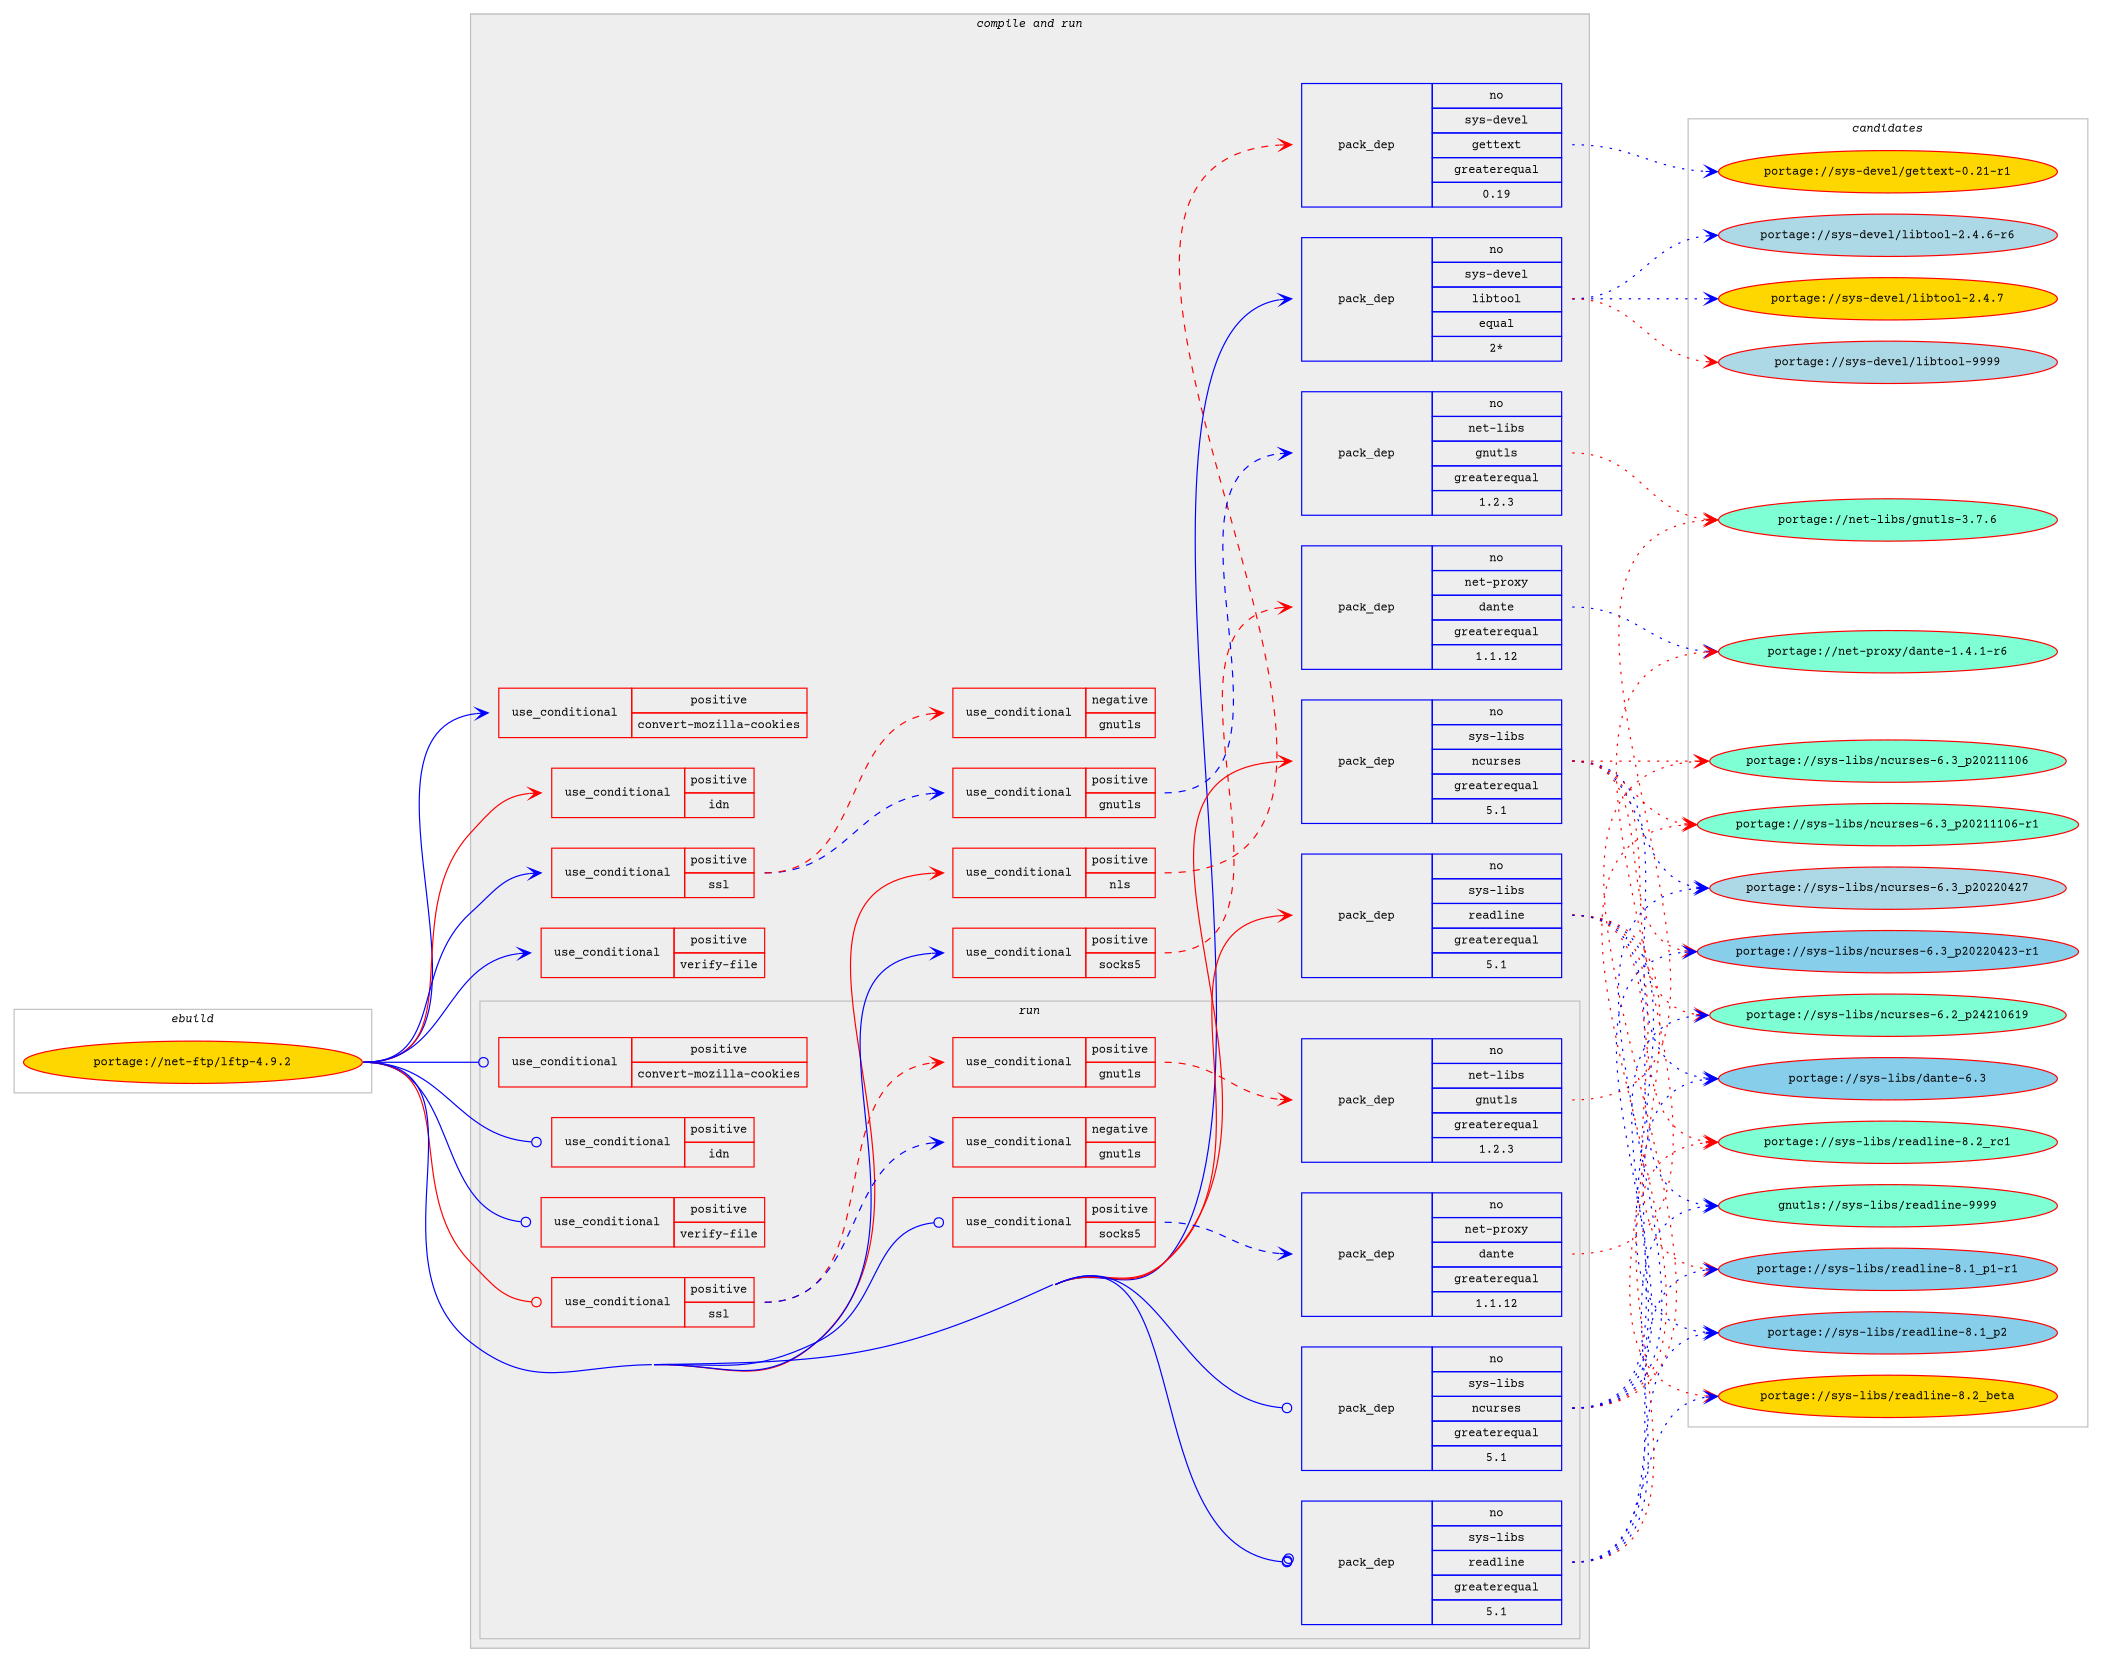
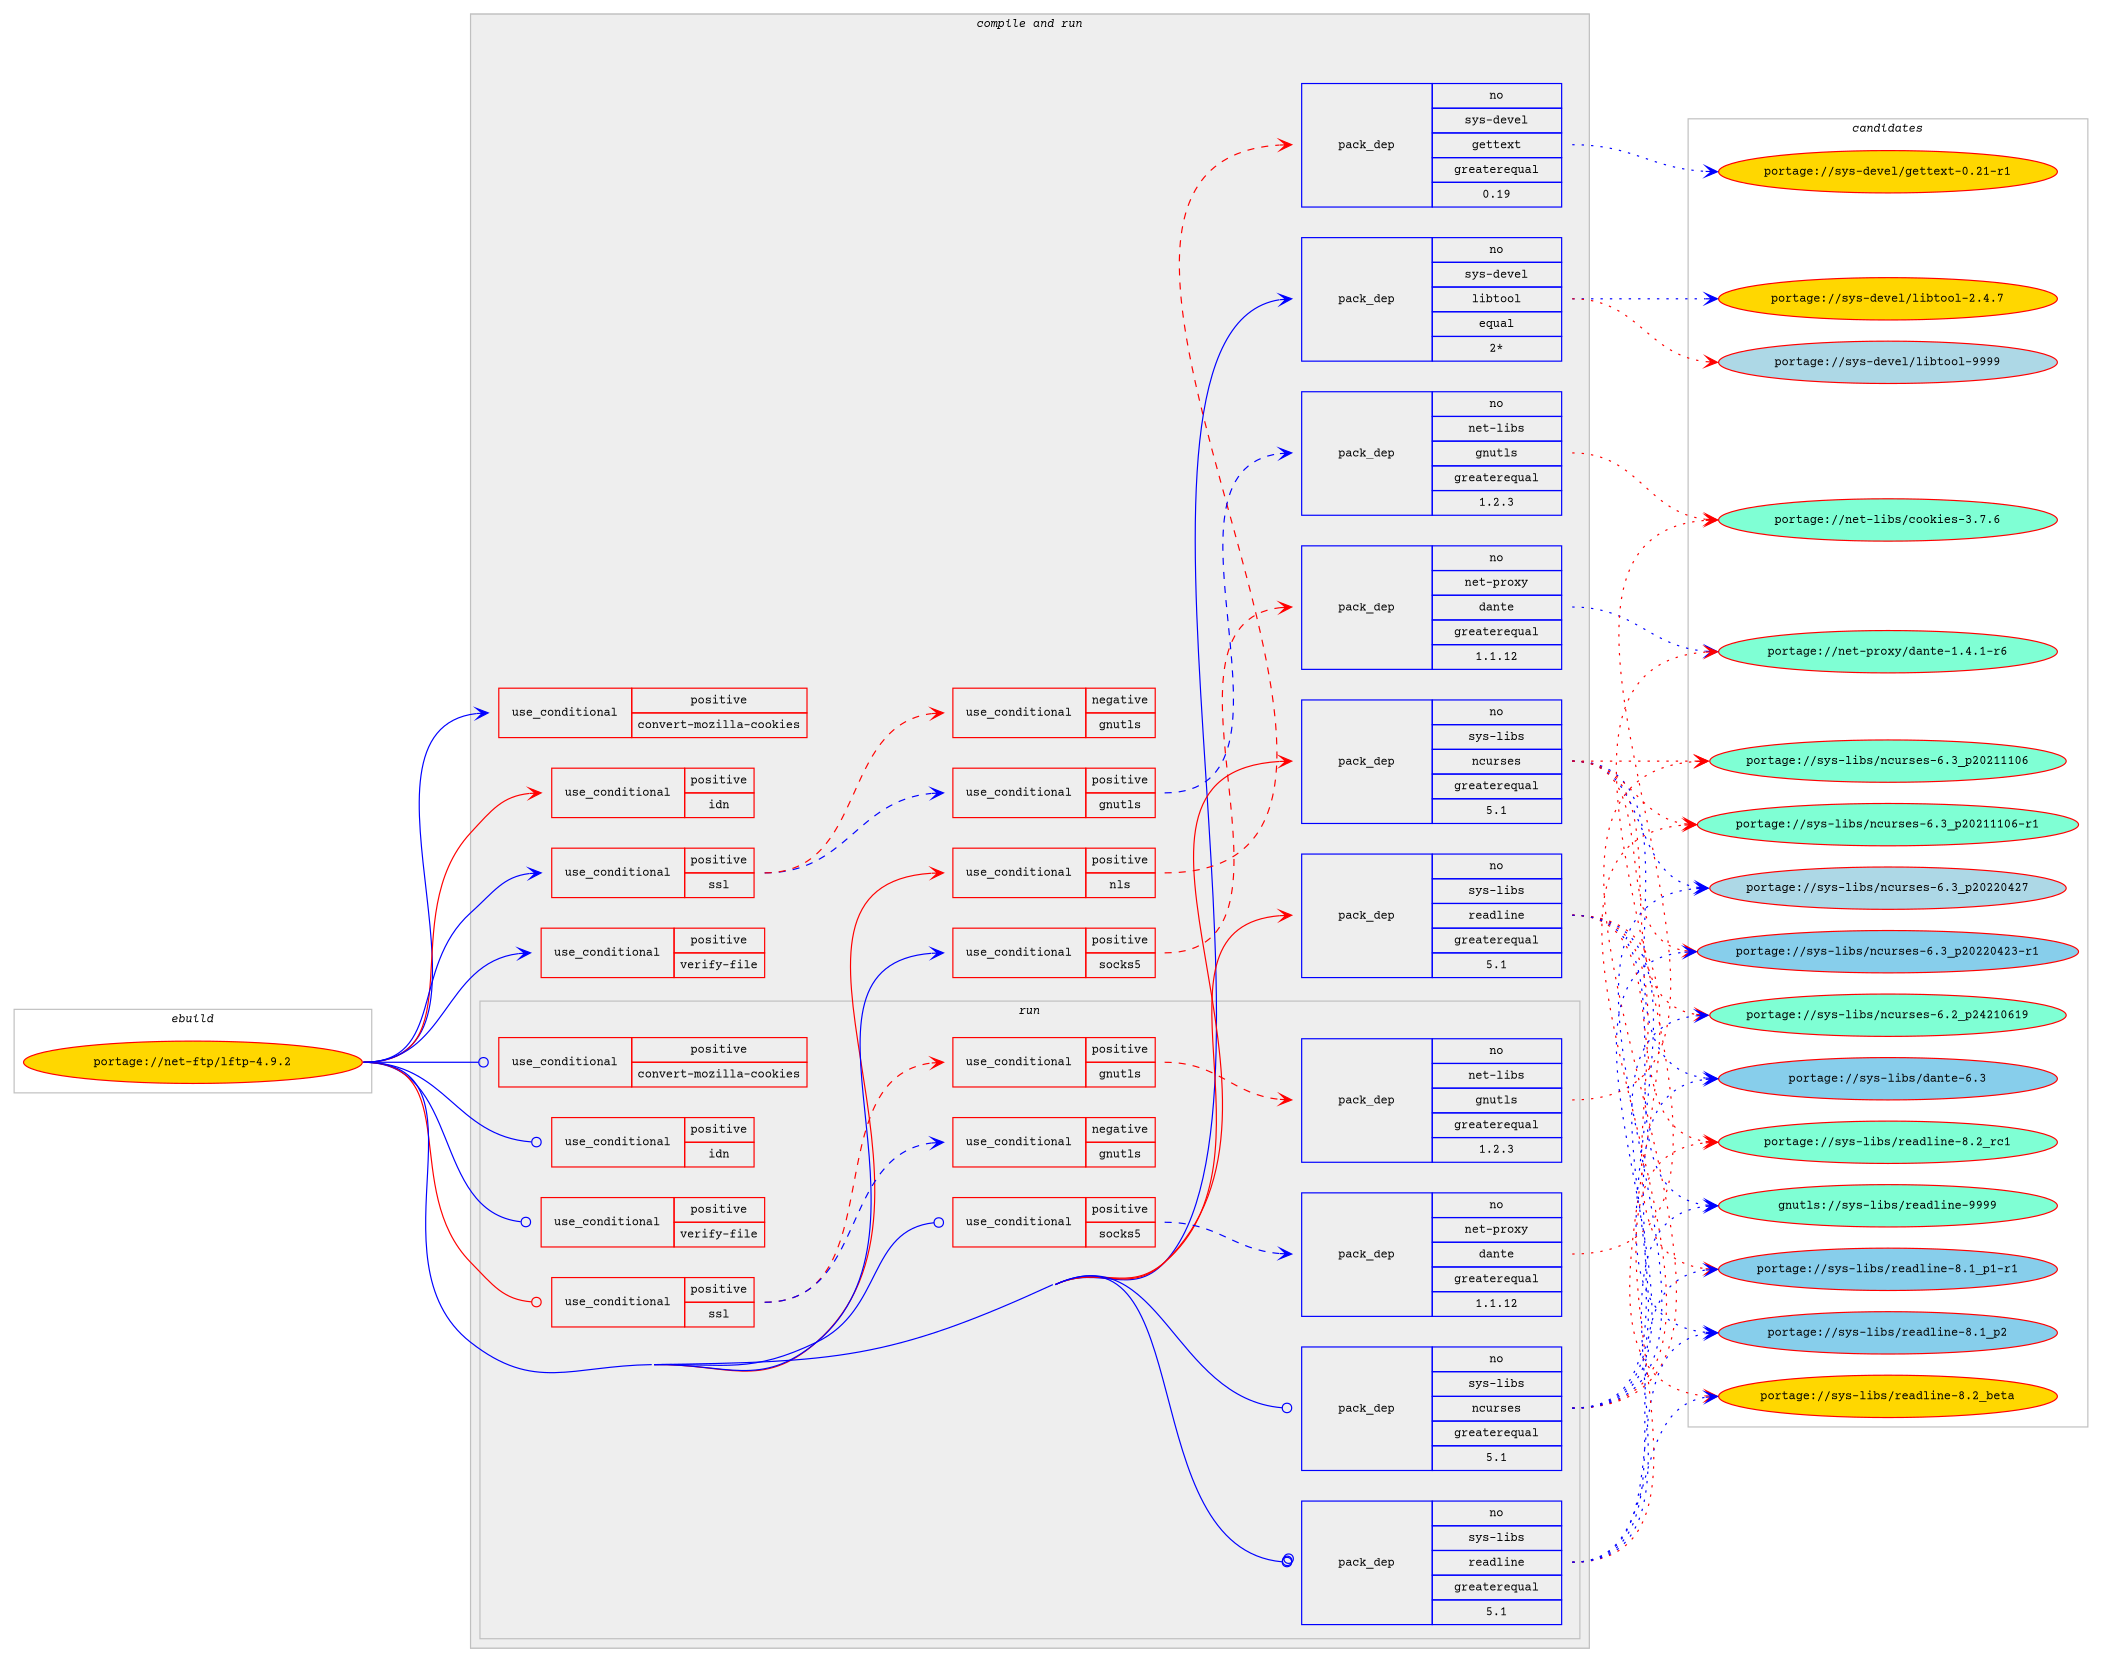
node "portage://sys-devel/libtool-2.4.6-r6": removed
node "portage://net-libs/gnutls-3.7.6": label "portage://net-libs/gnutls-3.7.6" -> "portage://net-libs/cookies-3.7.6"
